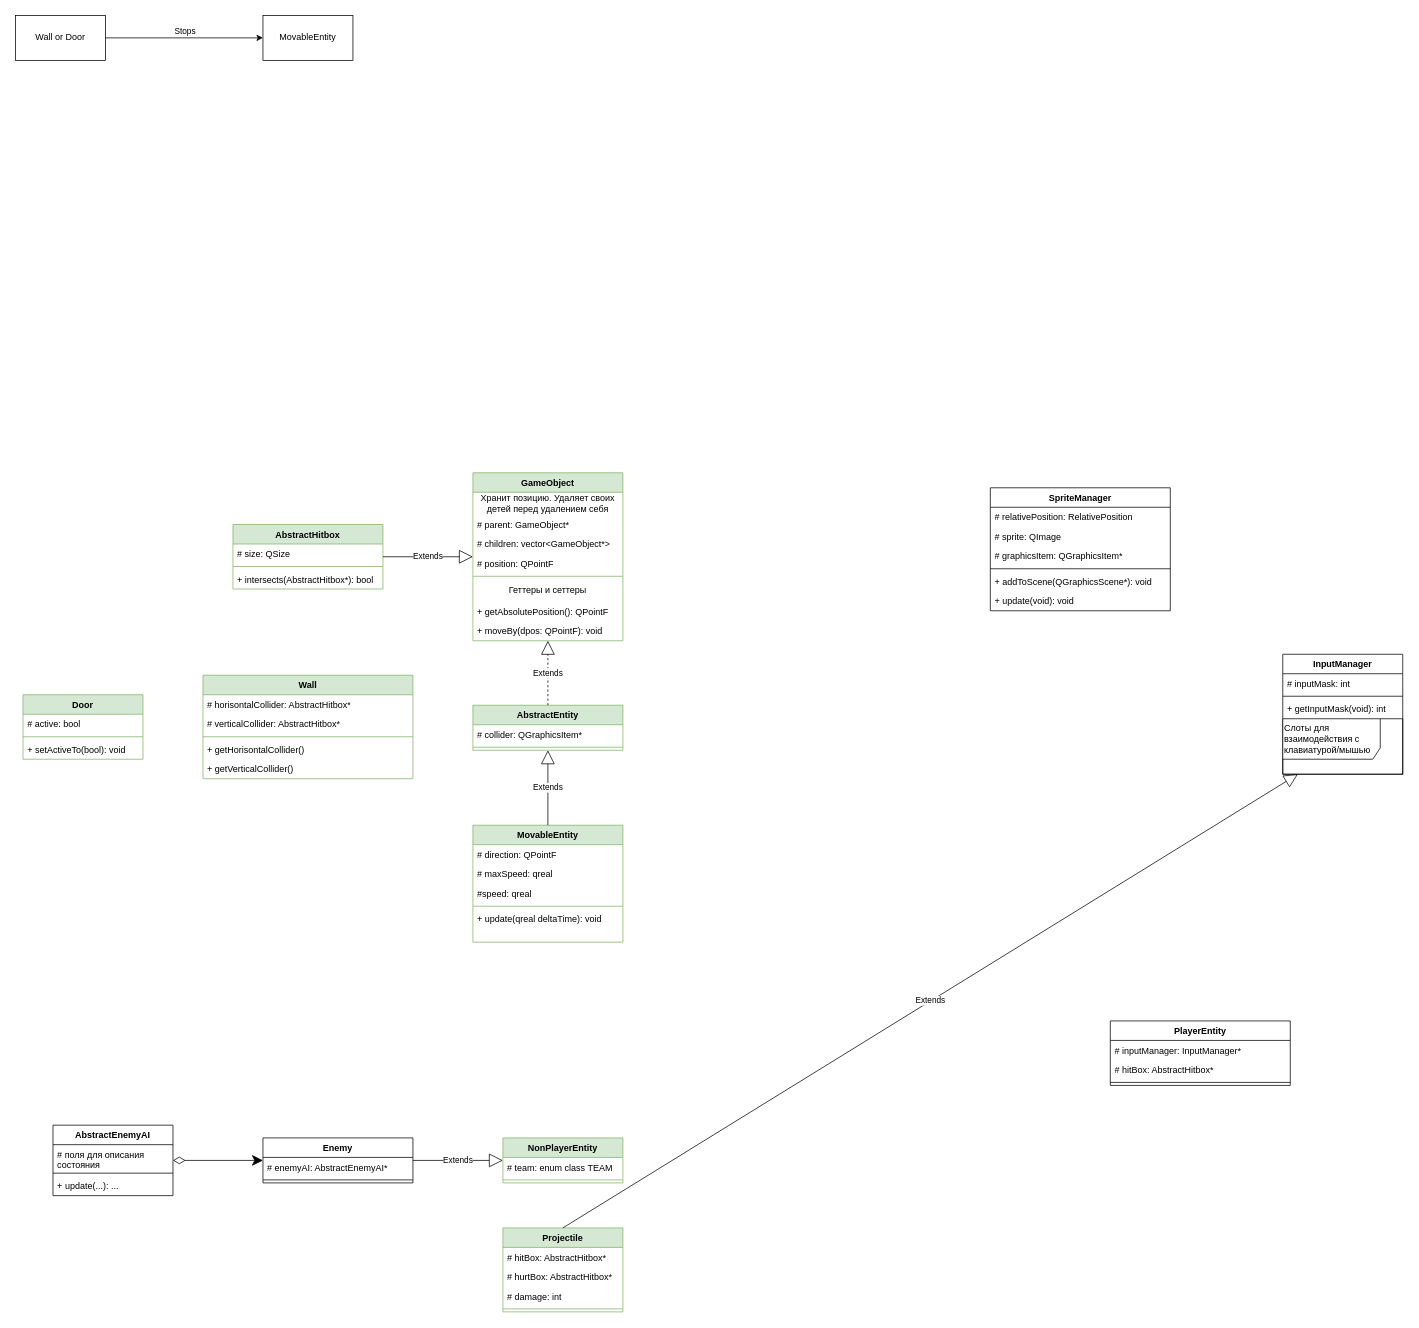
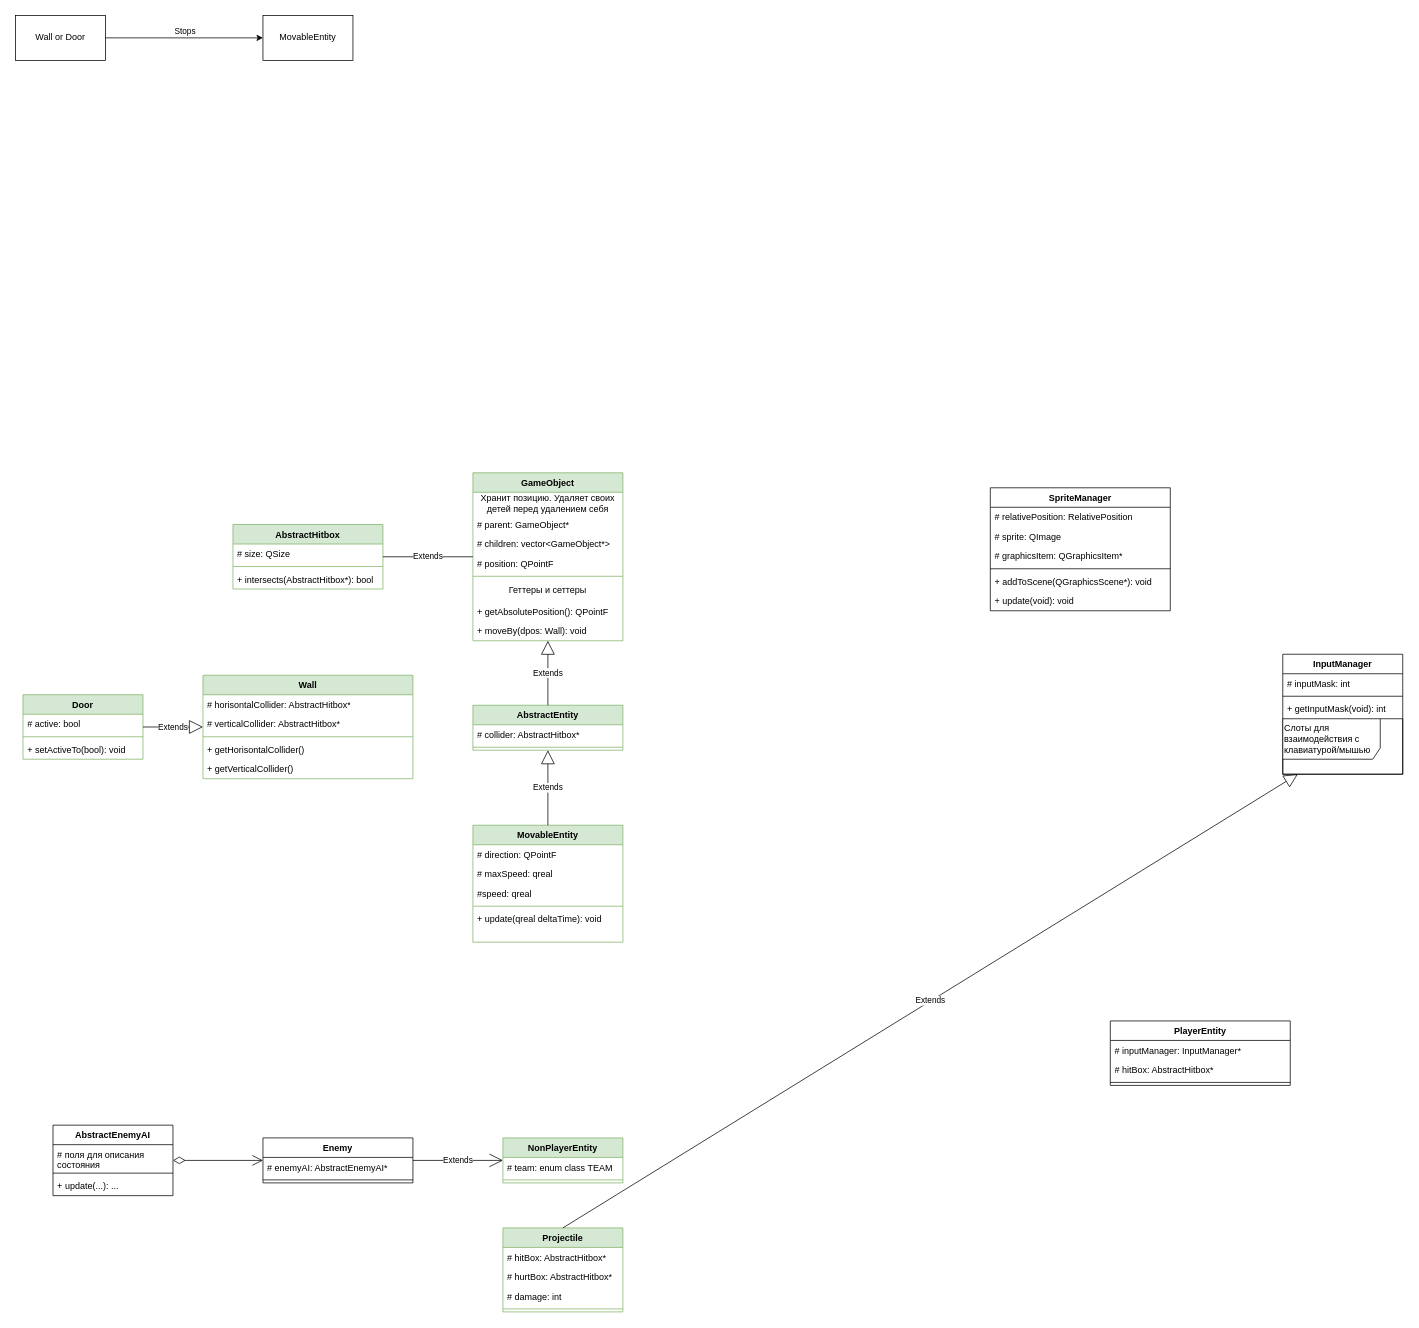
edge "AbstractHitbox" -> "GameObject": arrowhead block -> none
node "+ moveBy(dpos: QPointF): void": label "+ moveBy(dpos: QPointF): void" -> "+ moveBy(dpos: Wall): void"
edge "AbstractEntity" -> "GameObject": style dashed -> solid
edge "Door" -> "Wall": added, label "Extends"
node "# collider: QGraphicsItem*": label "# collider: QGraphicsItem*" -> "# collider: AbstractHitbox*"
edge "AbstractEnemyAI" -- "Enemy": arrowhead classic -> open
edge "Enemy" -> "NonPlayerEntity": arrowhead block -> open
